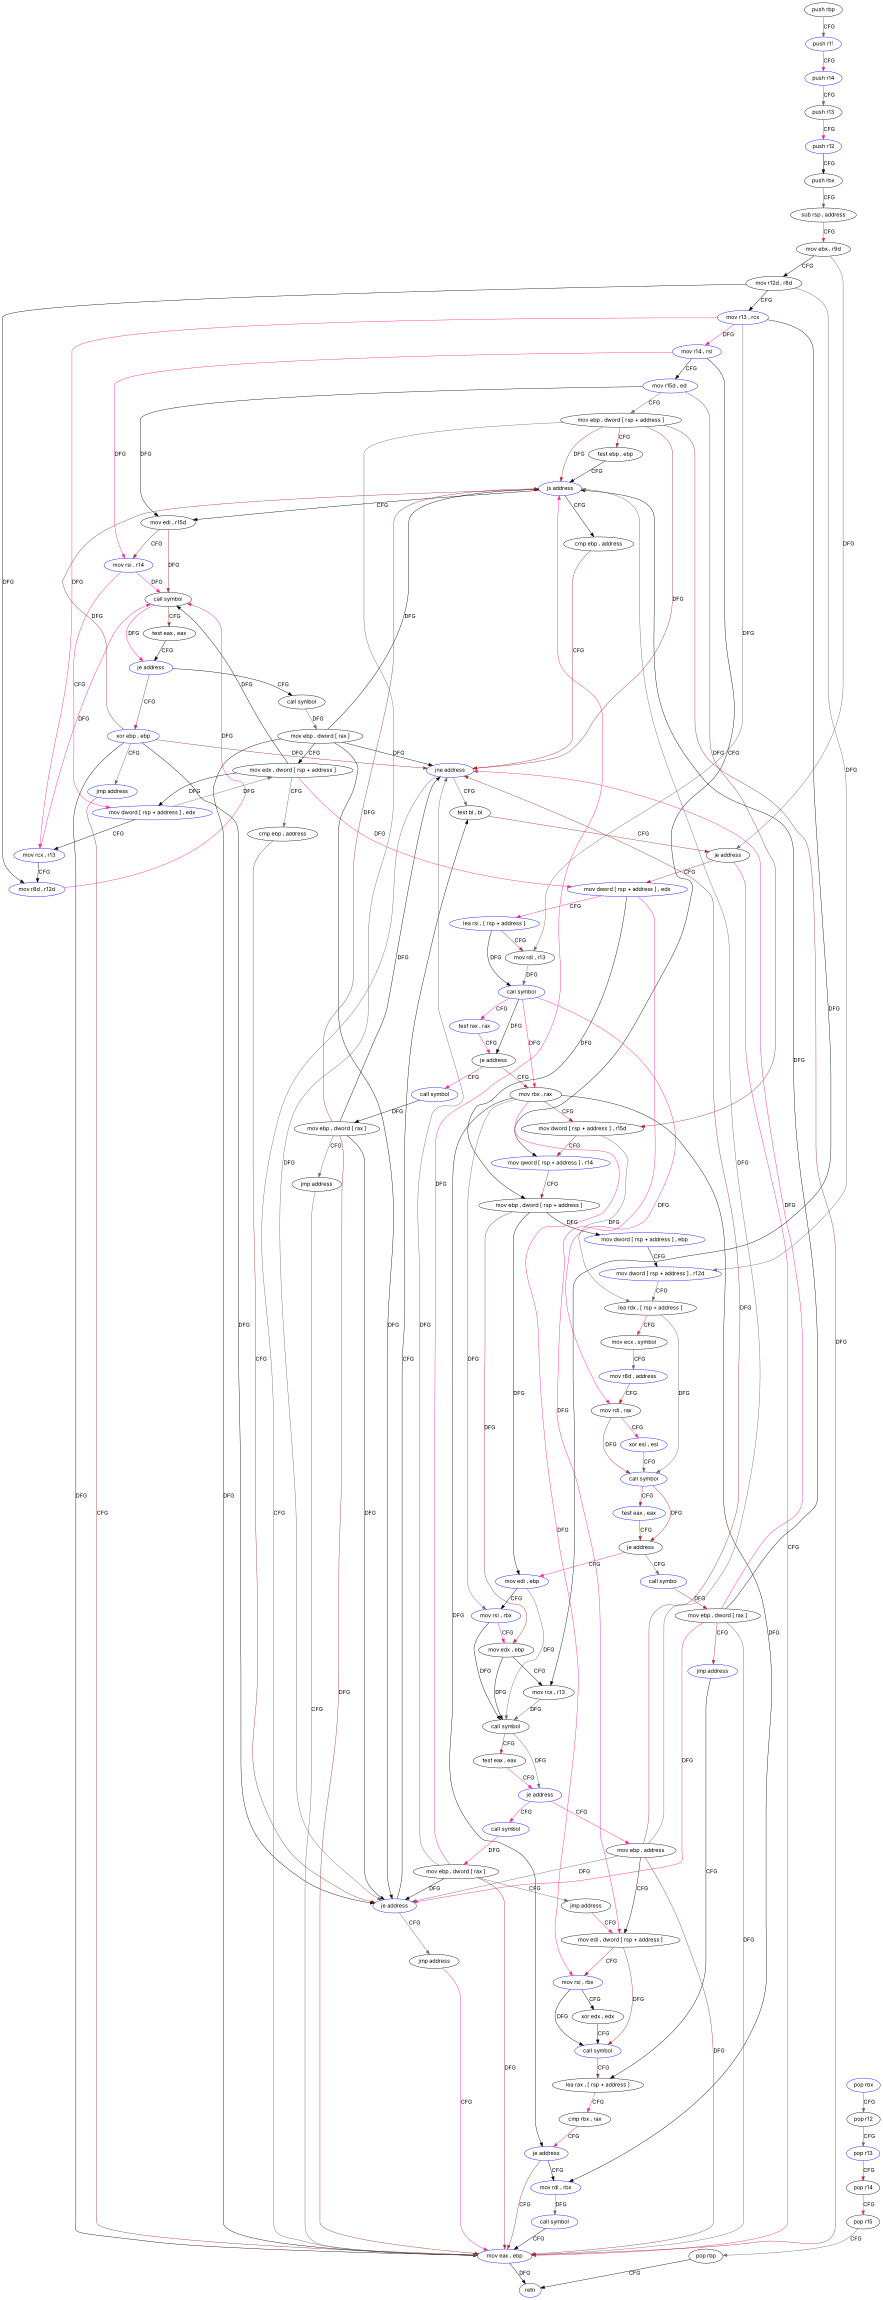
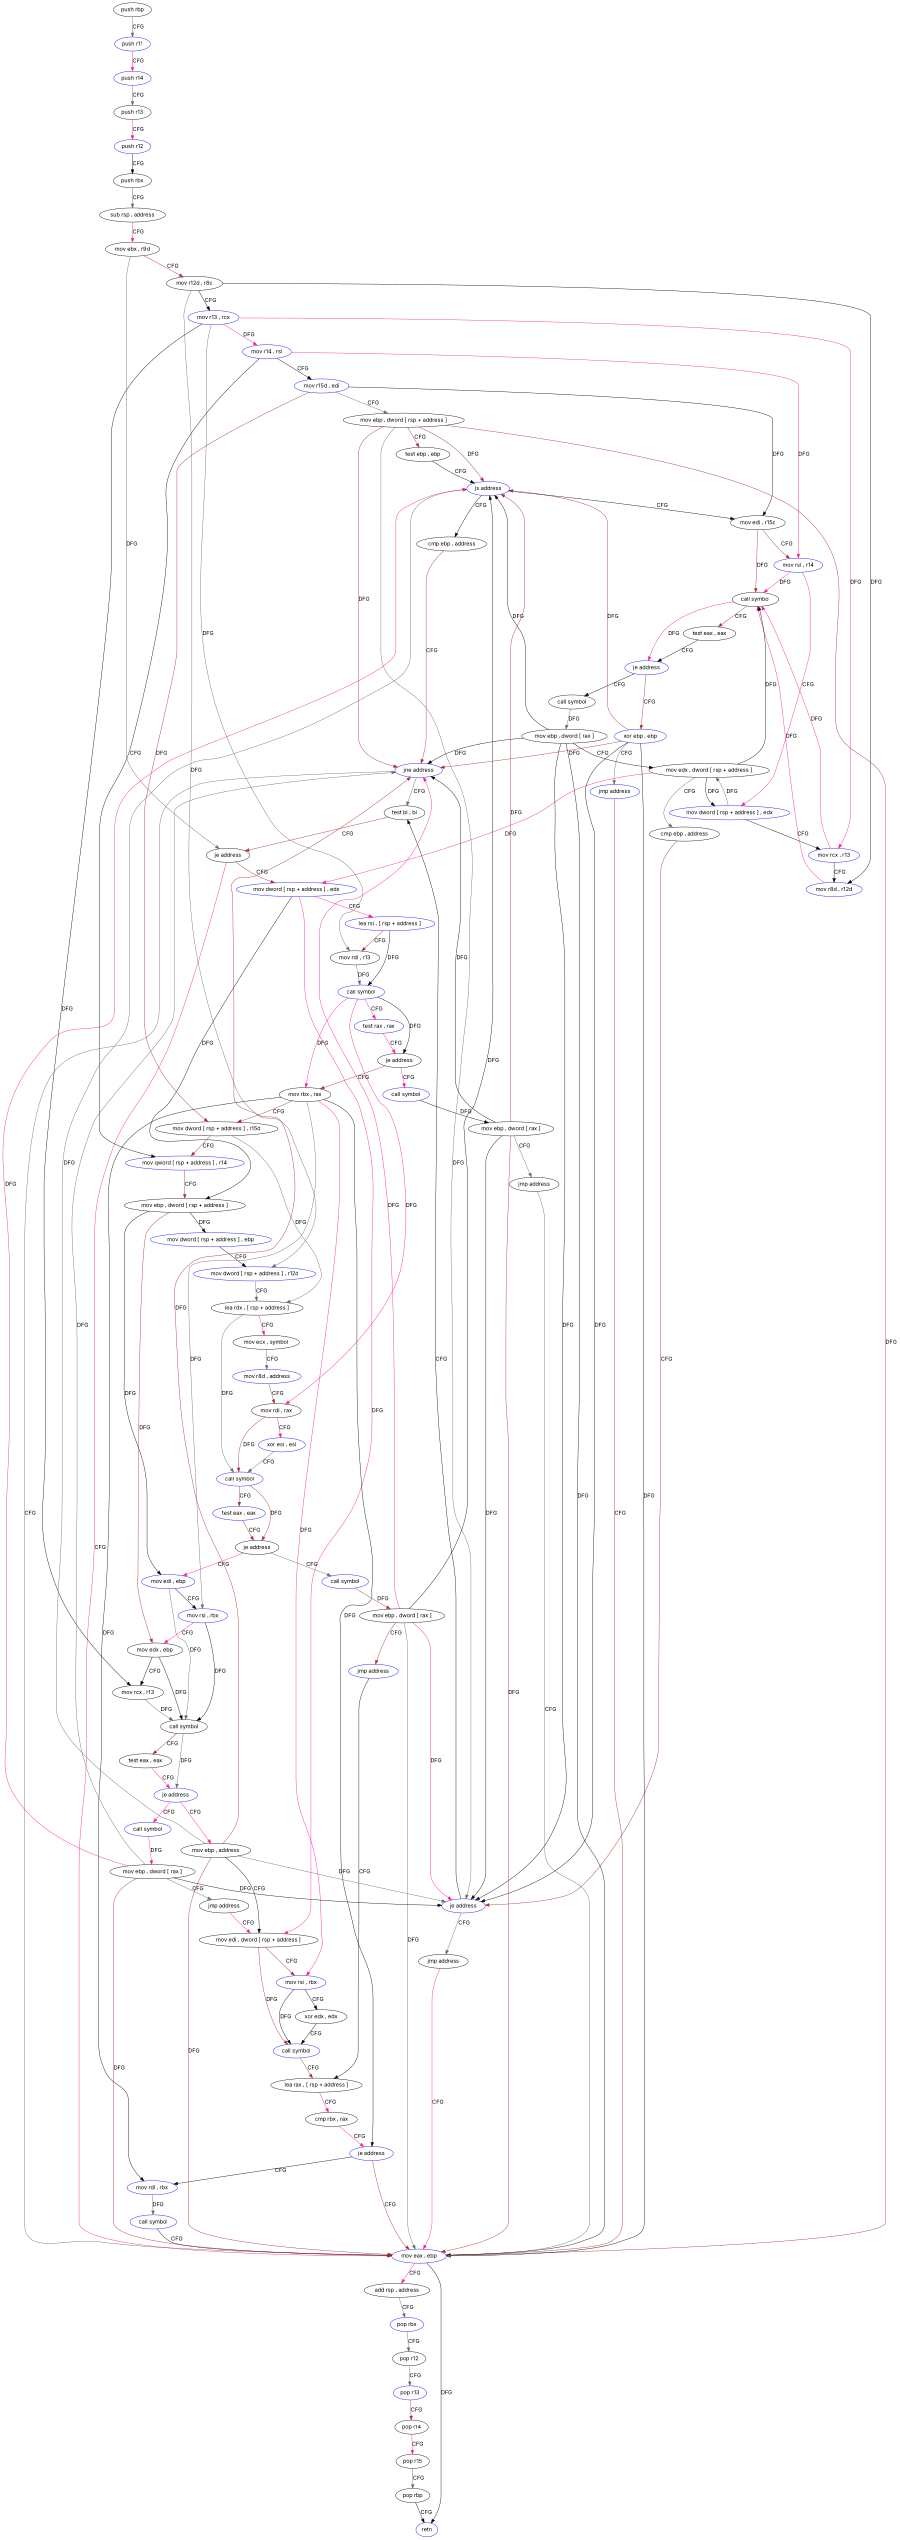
edge "mov ebx , r9d" -> "mov r12d , r8d": color black -> brown
node "add rsp , address": added
